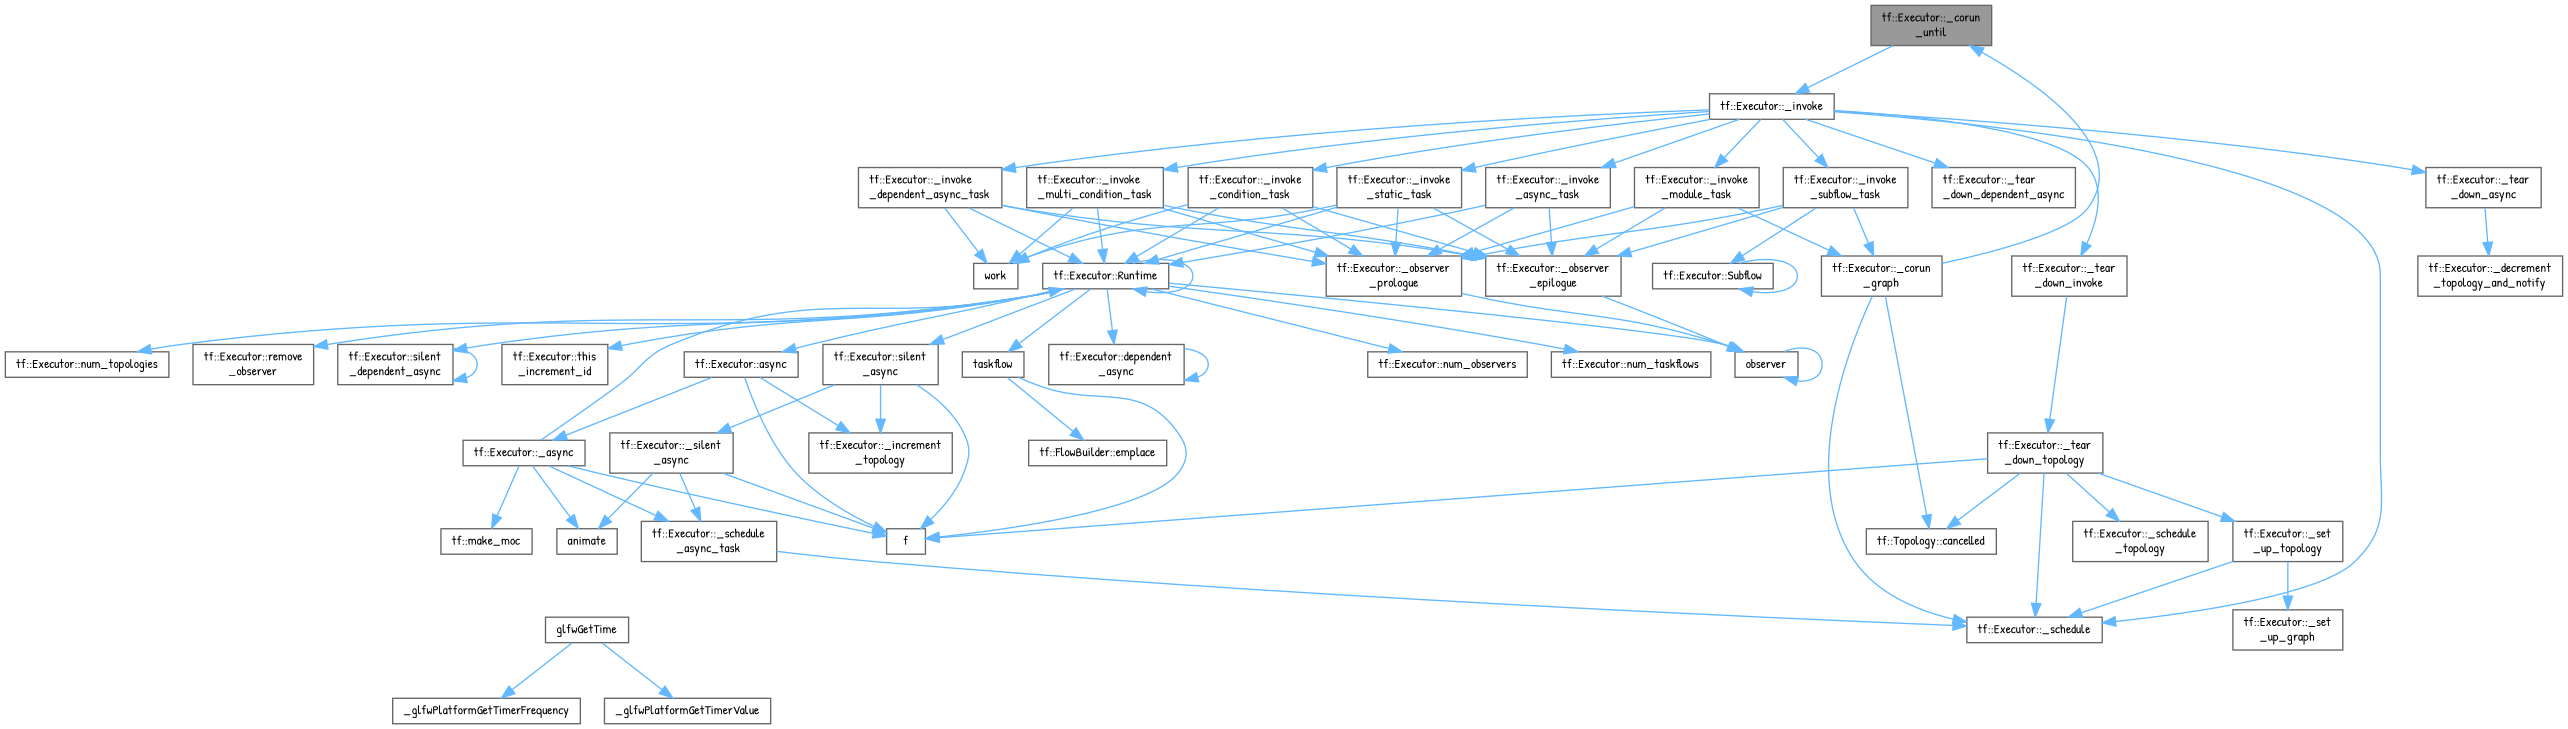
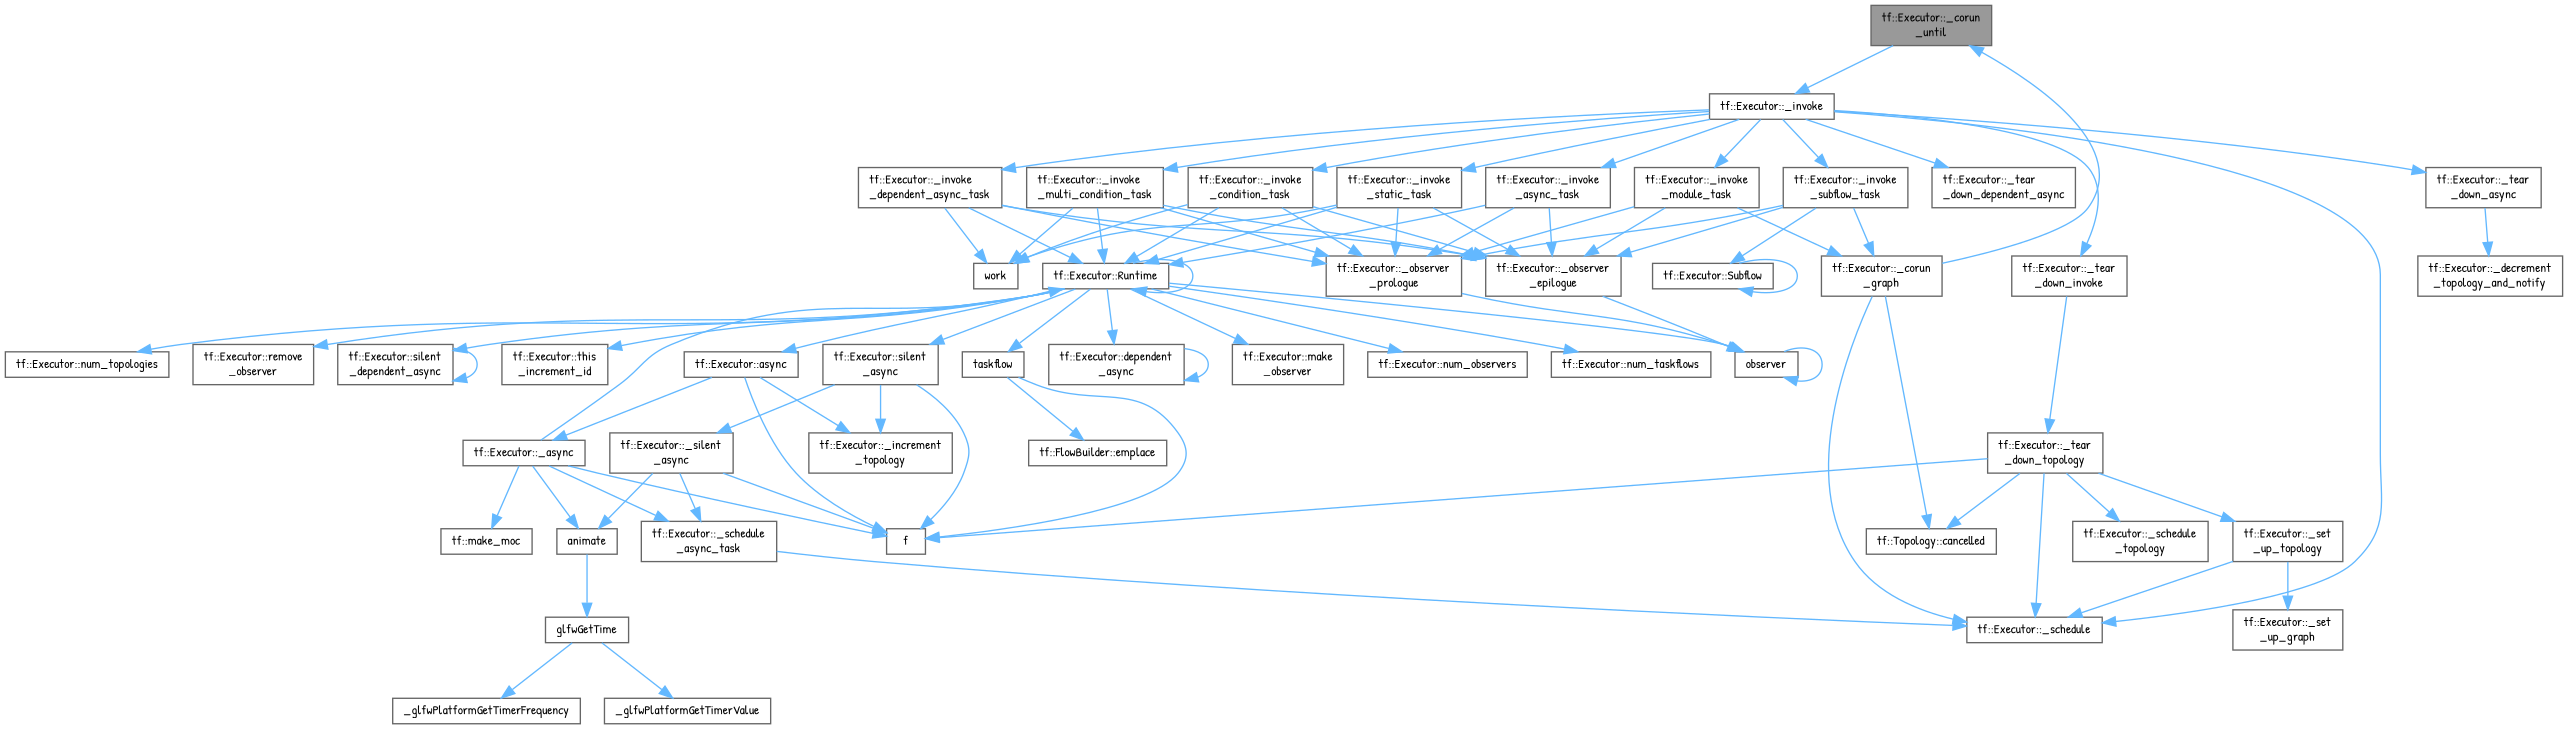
node "tf::Executor::make _observer": added
edge "animate" -> "glfwGetTime": added
